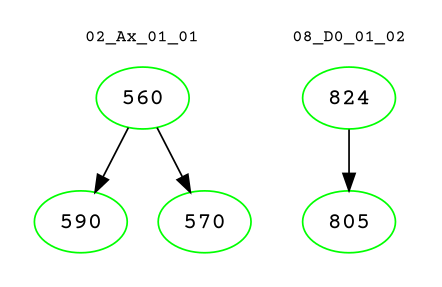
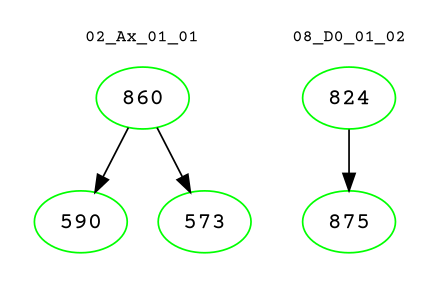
node "560": label "560" -> "860"
node "570": label "570" -> "573"
node "805": label "805" -> "875"
